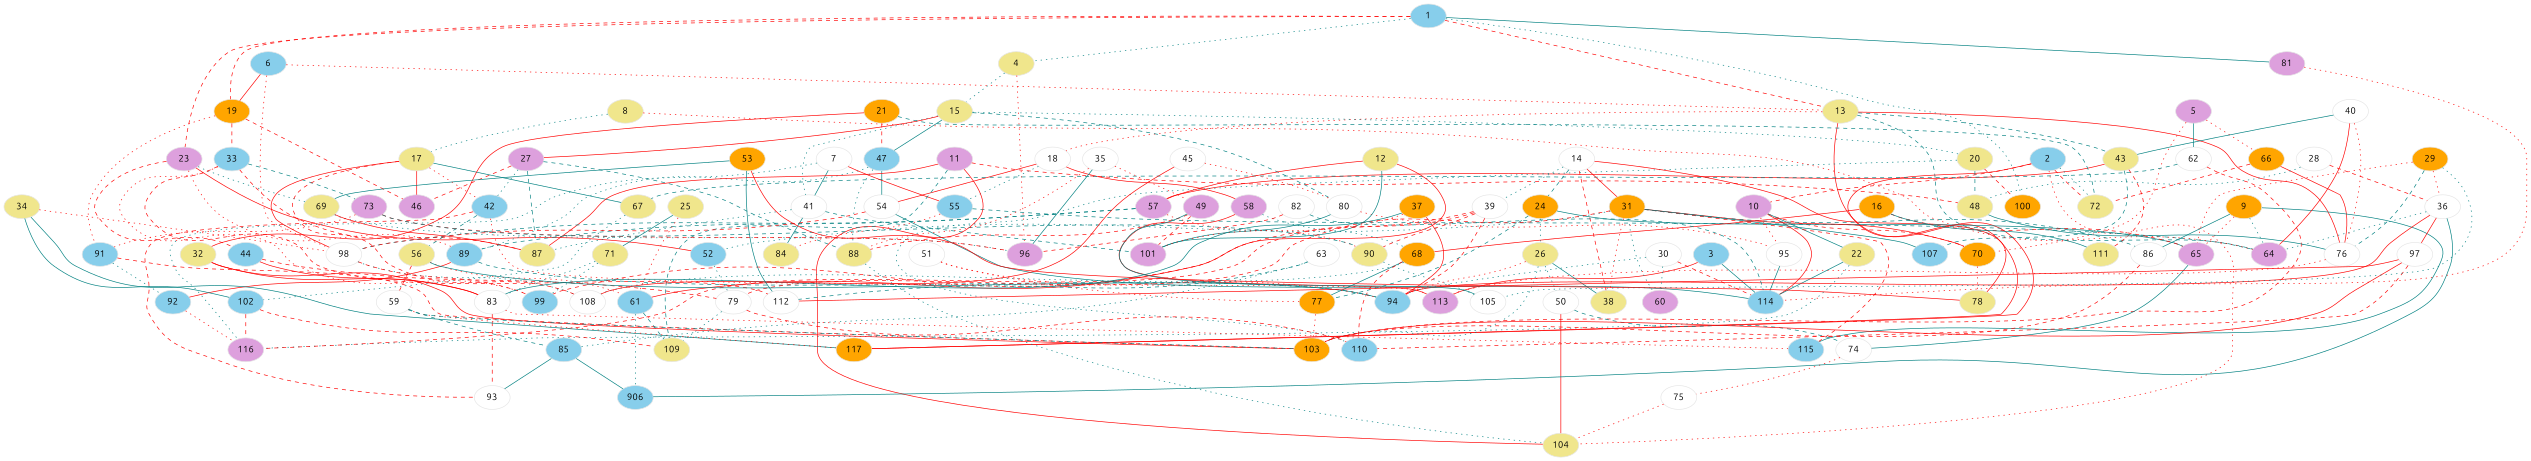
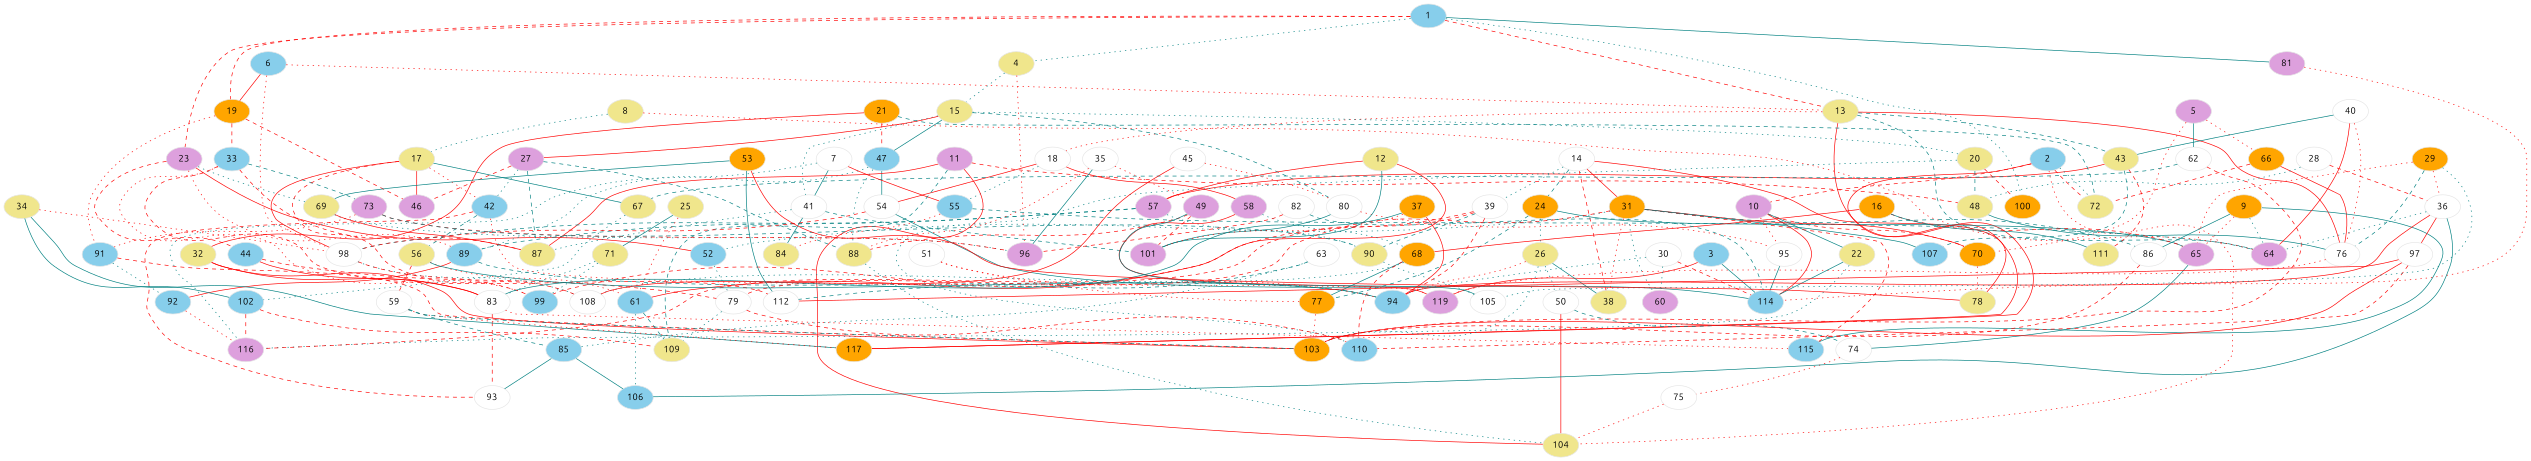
edge "39" -- "90": color red -> teal
edge "57" -- "90": color red -> teal
node "113": label "113" -> "119"
node "906": label "906" -> "106"
